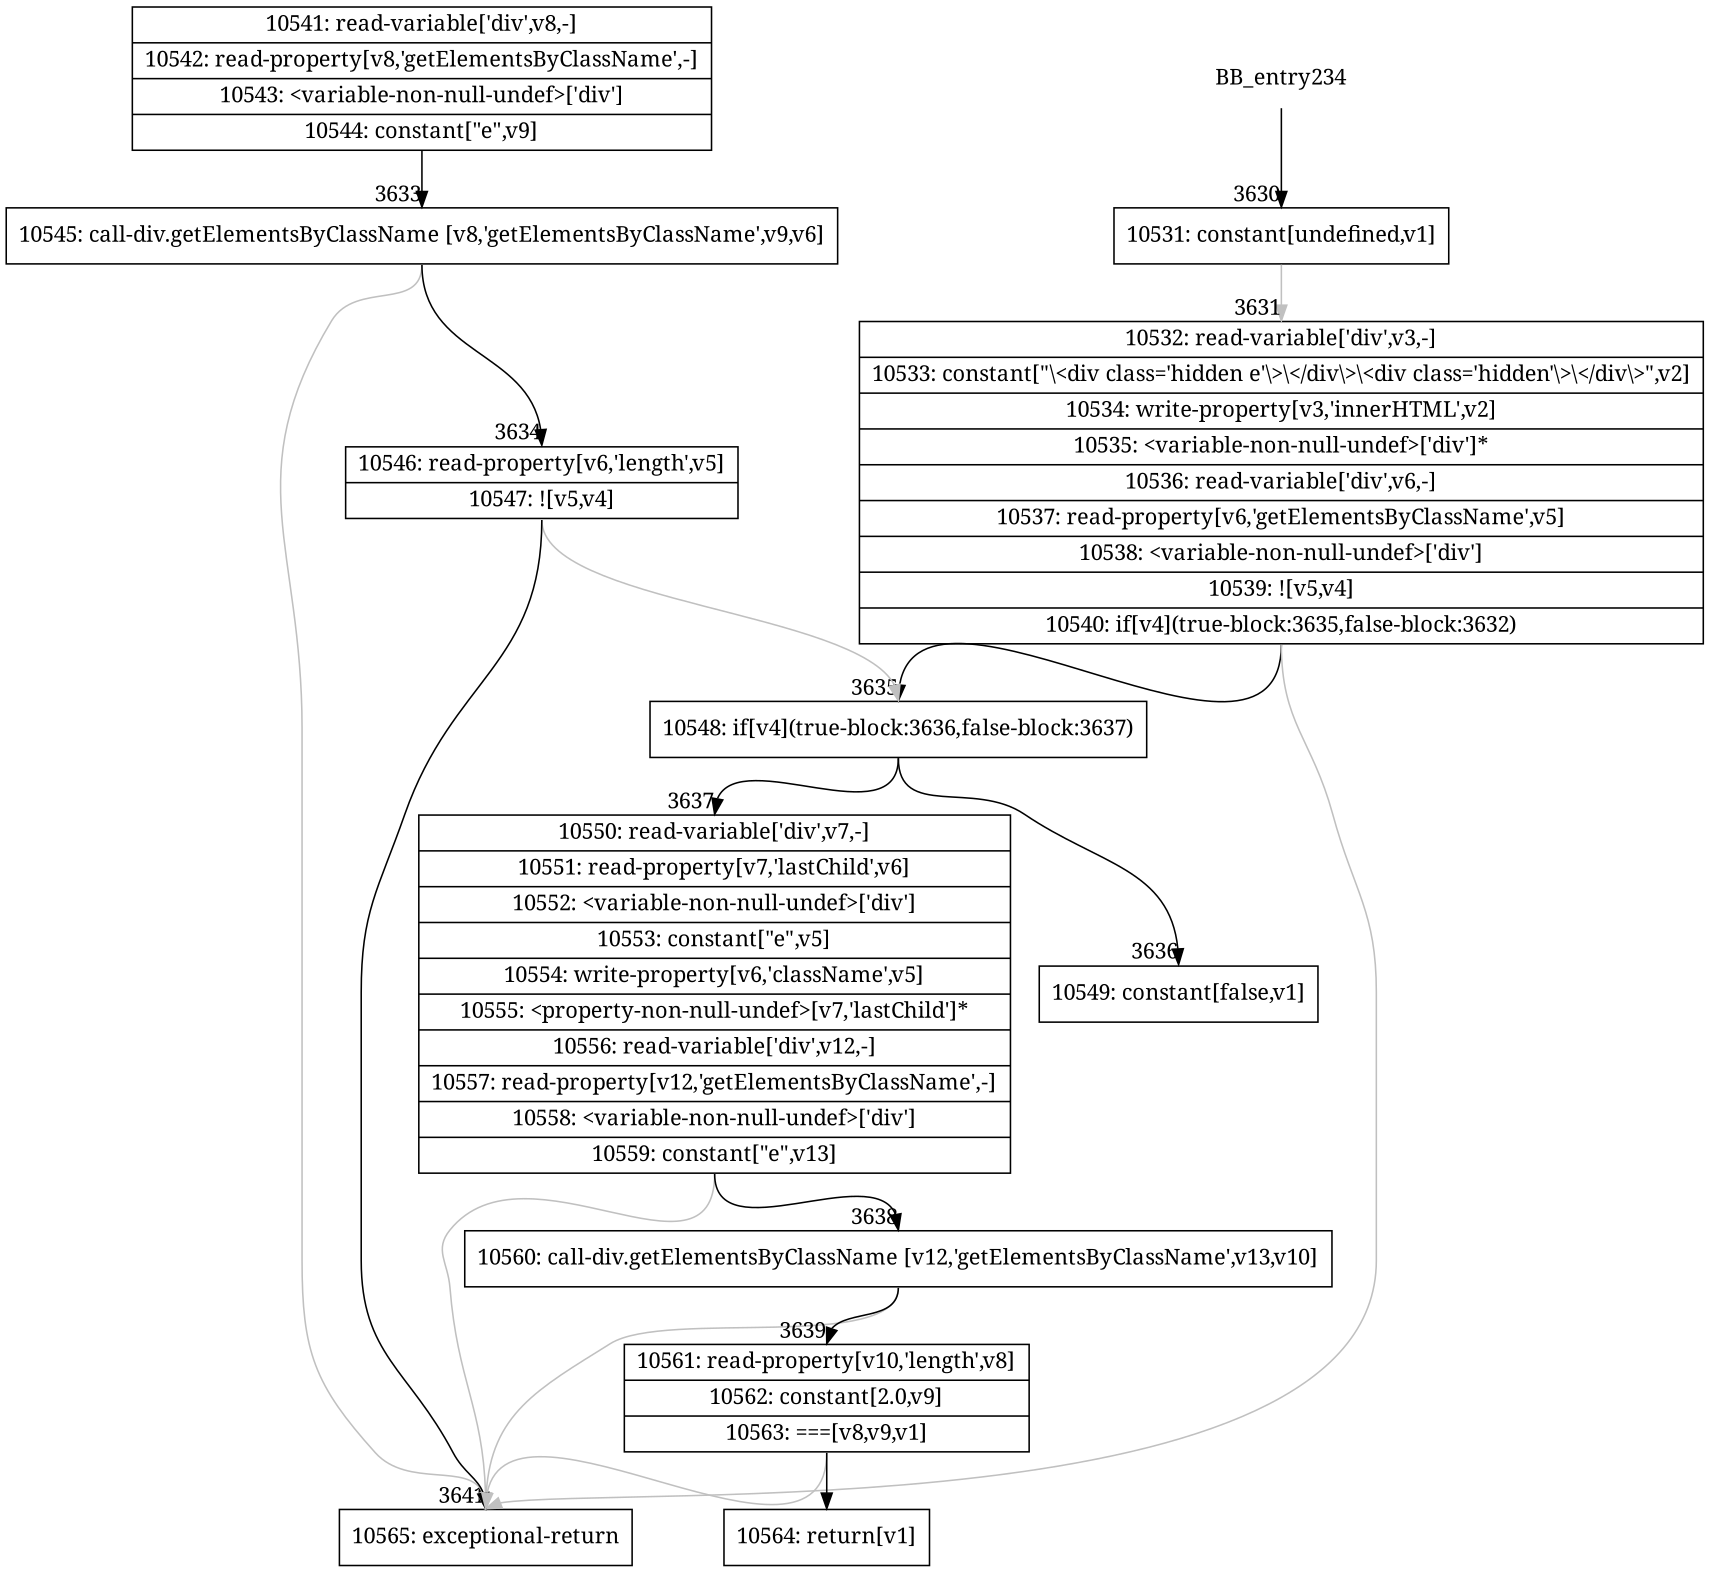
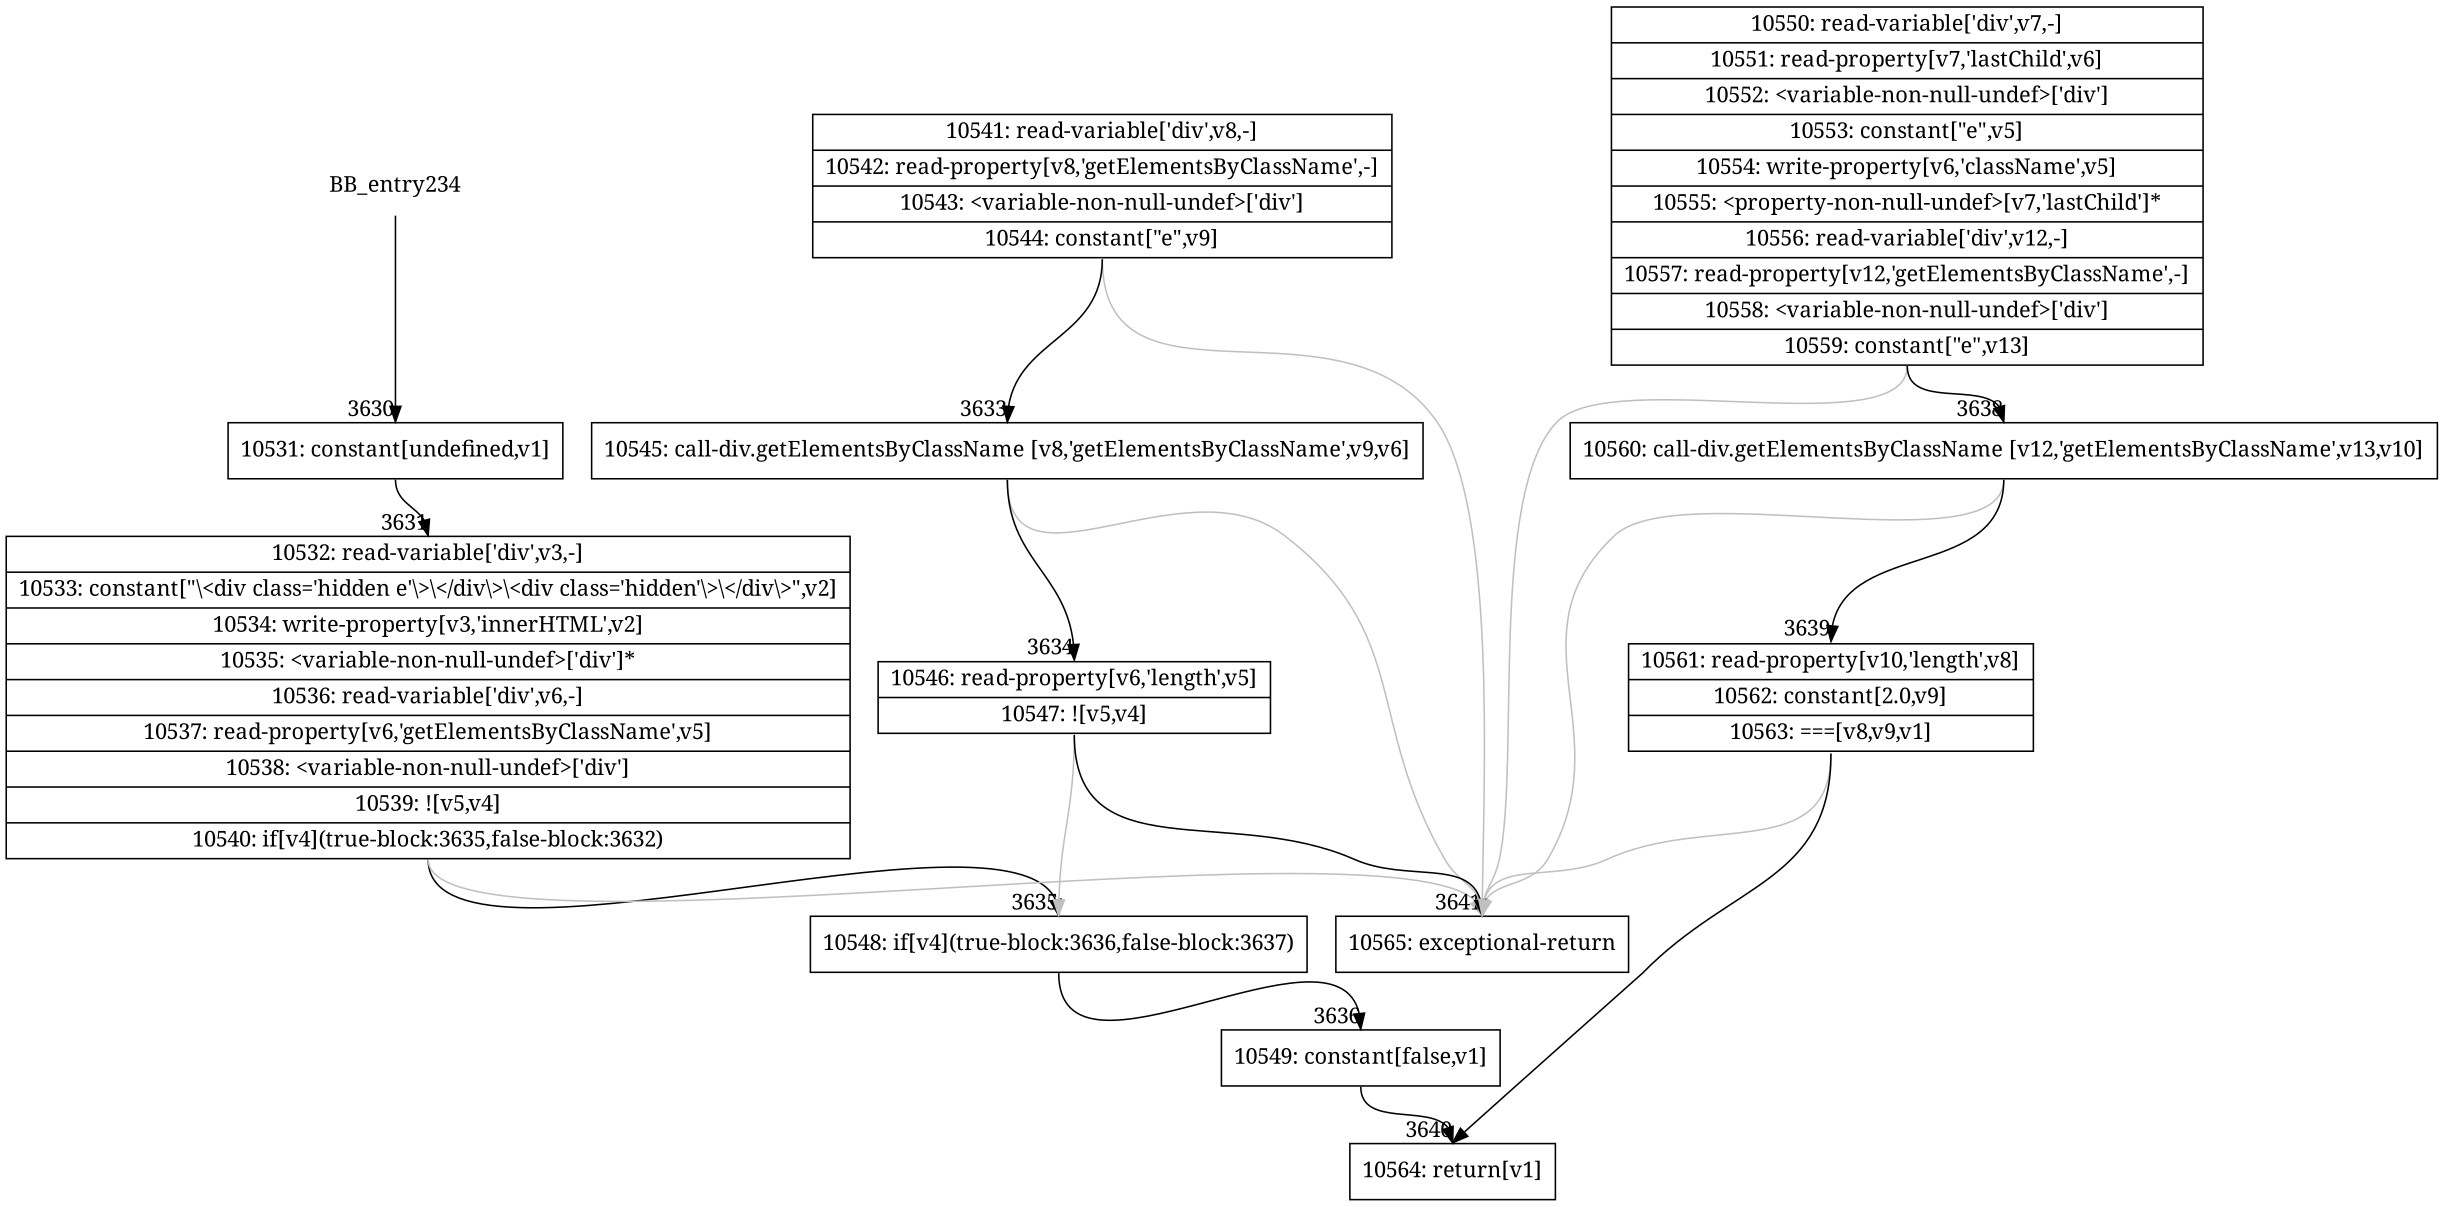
edge "10531: constant[undefined,v1]" -> "10532: read-variable['div',v3,-]": color gray -> black
edge "10541: read-variable['div',v8,-]" -> "10565: exceptional-return": added
edge "10548: if[v4](true-block:3636,false-block:3637)" -> "10550: read-variable['div',v7,-]": removed
edge "10549: constant[false,v1]" -> "10564: return[v1]": added
